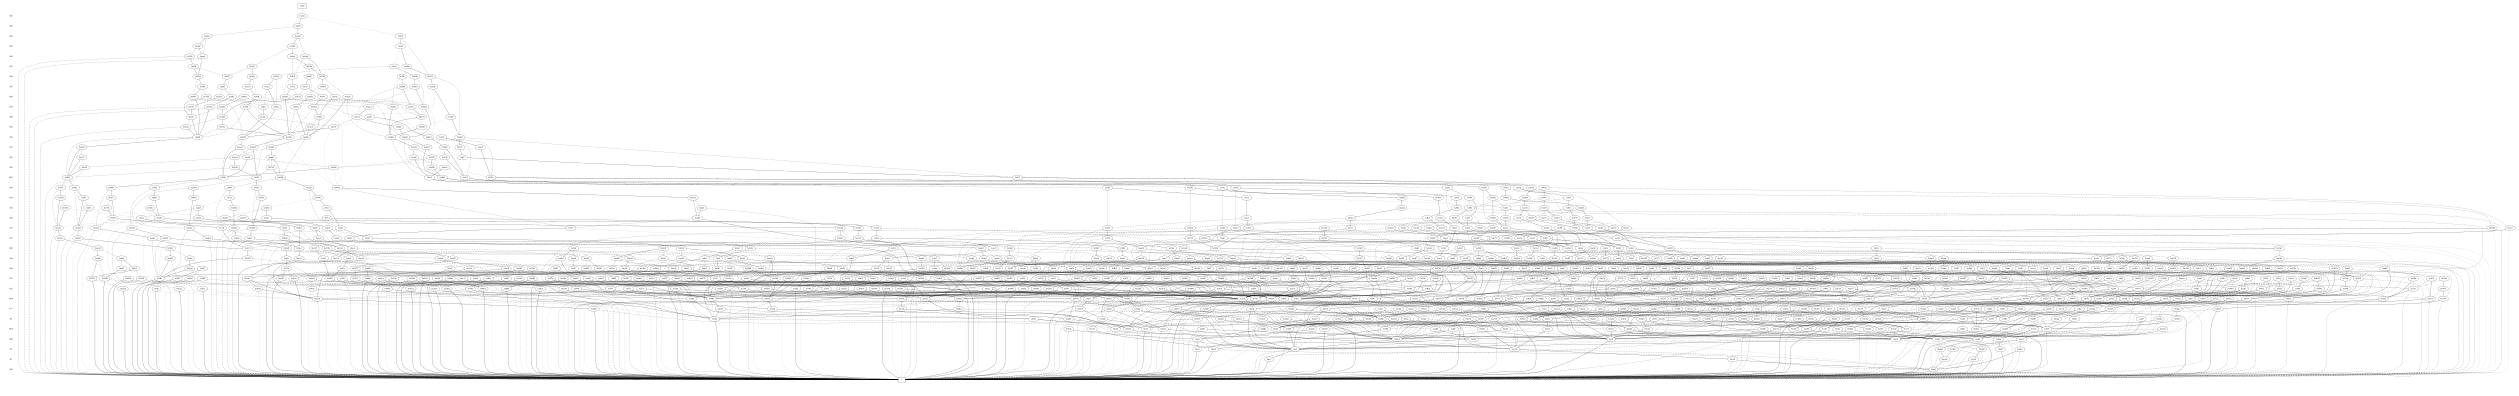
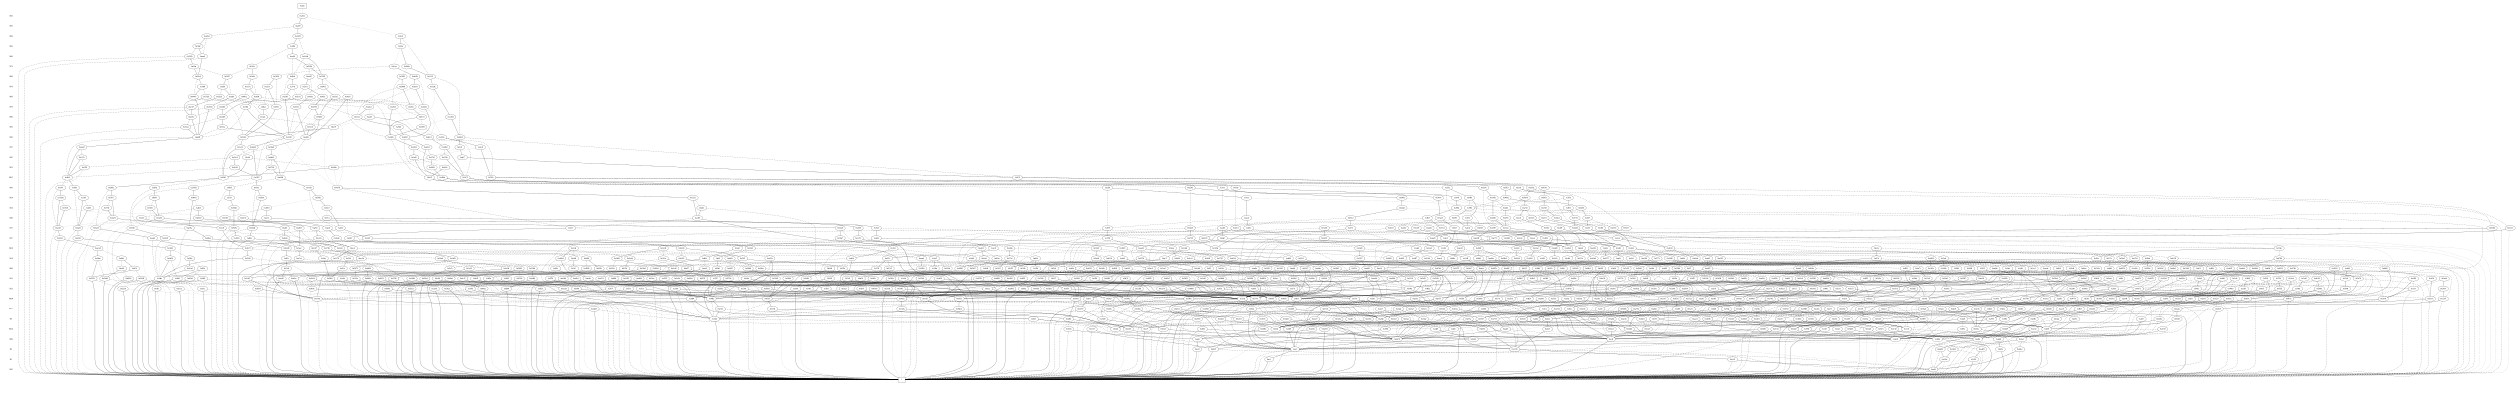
edge "0x57a5" -- "0x57dd": now "0x57a5" -- "1"
